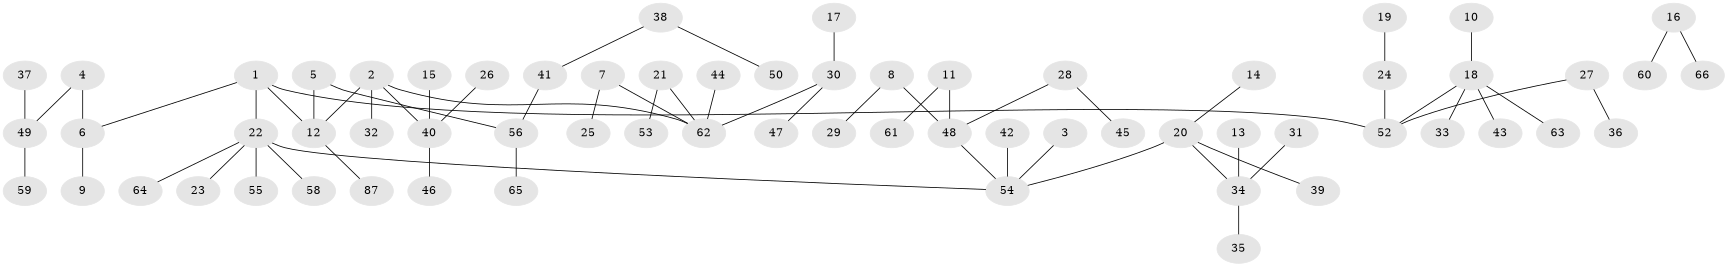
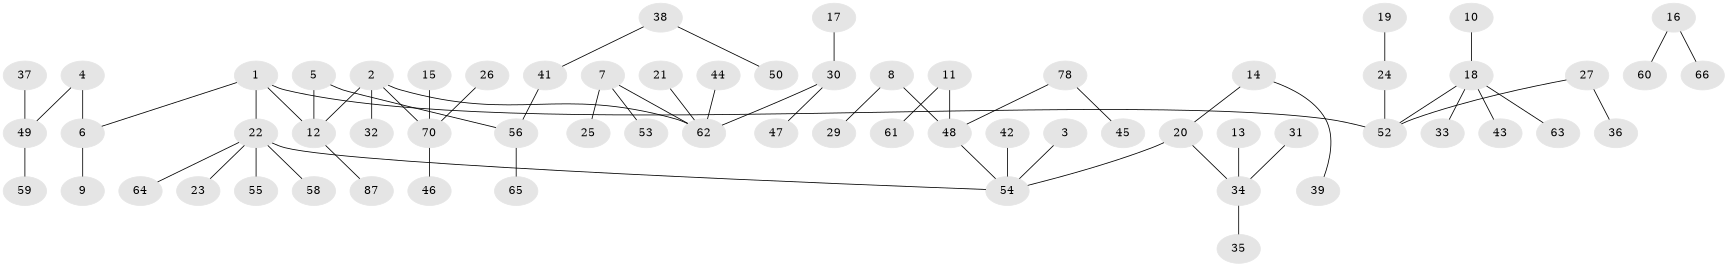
node "28": label "28" -> "78"
edge "21" -- "53": now "7" -- "53"
node "40": label "40" -> "70"
edge "20" -- "39": now "14" -- "39"
